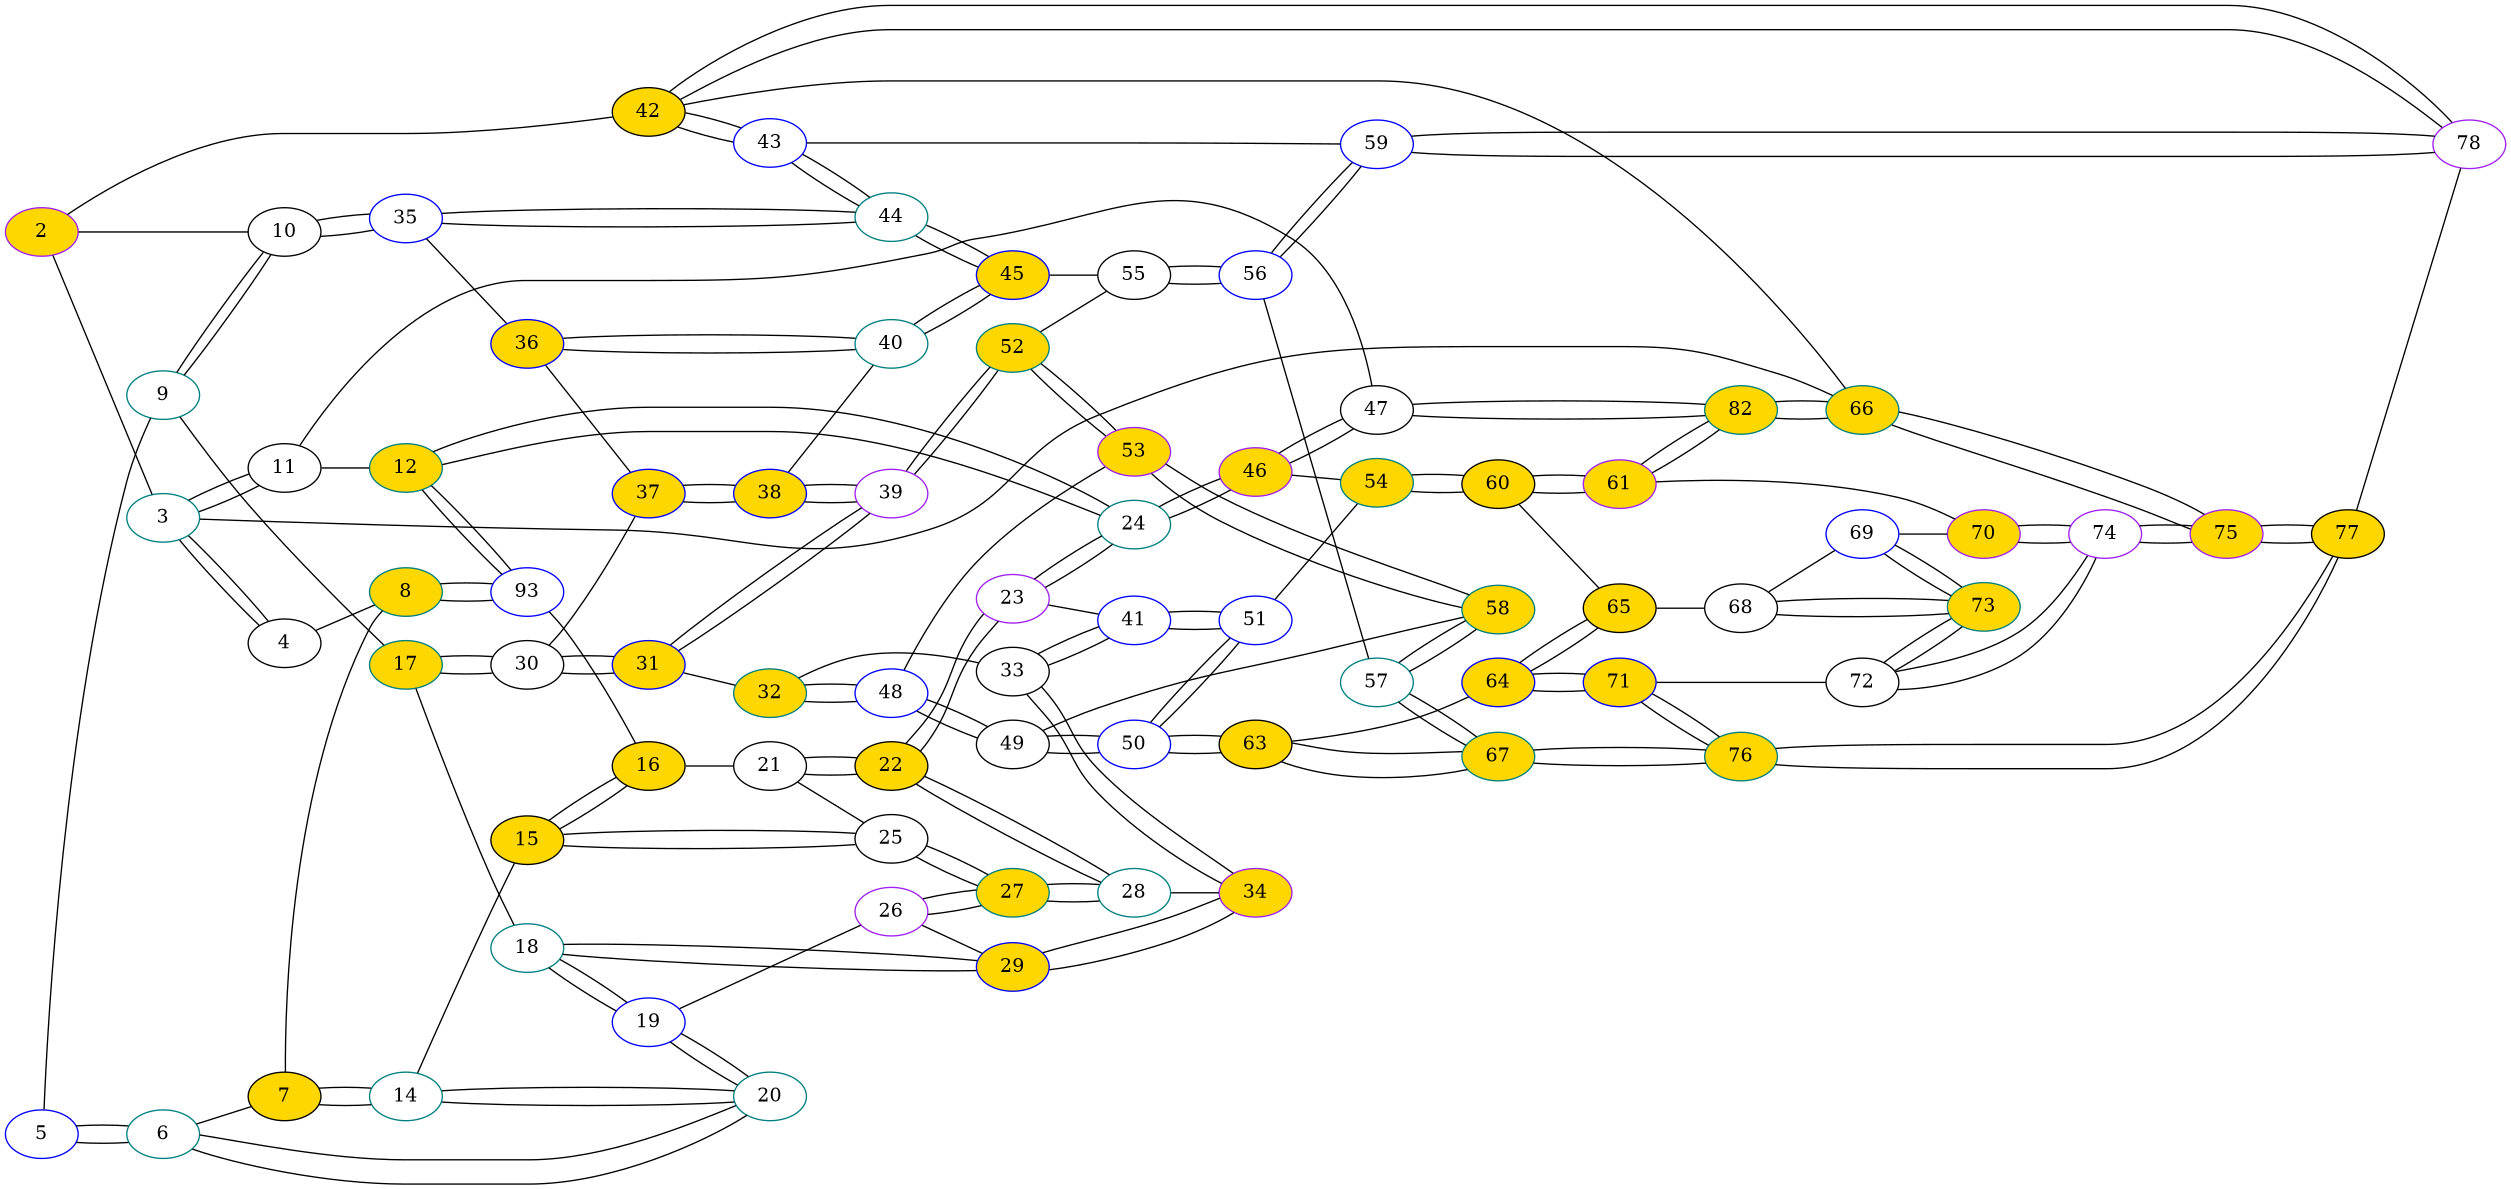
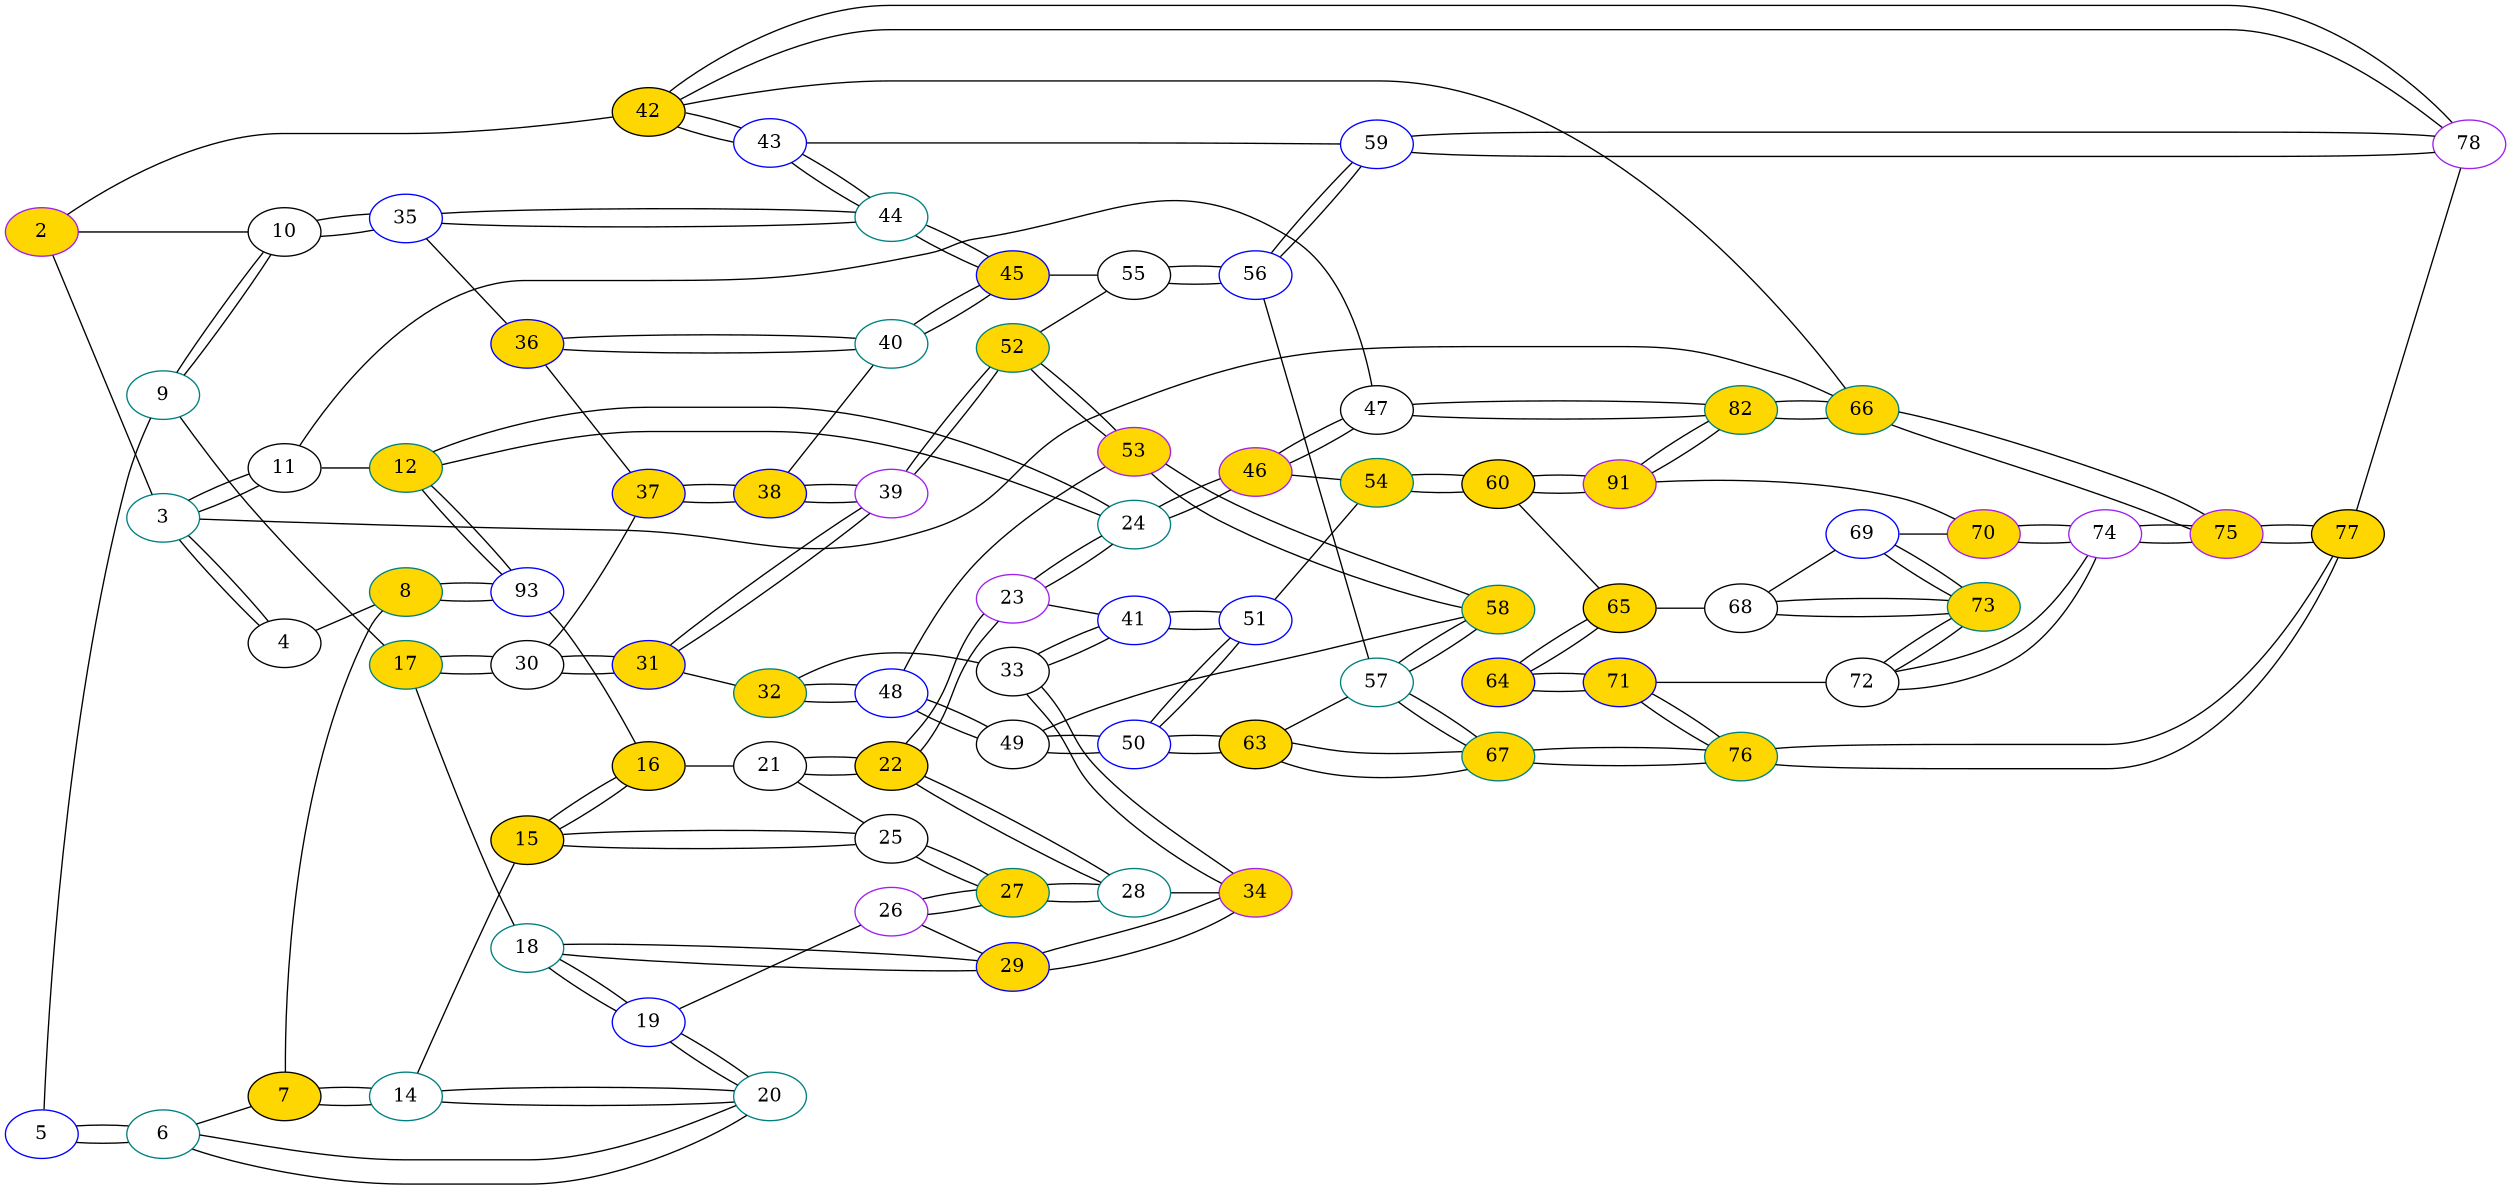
node "61": label "61" -> "91"
edge "64" -- "63": now "57" -- "63"
